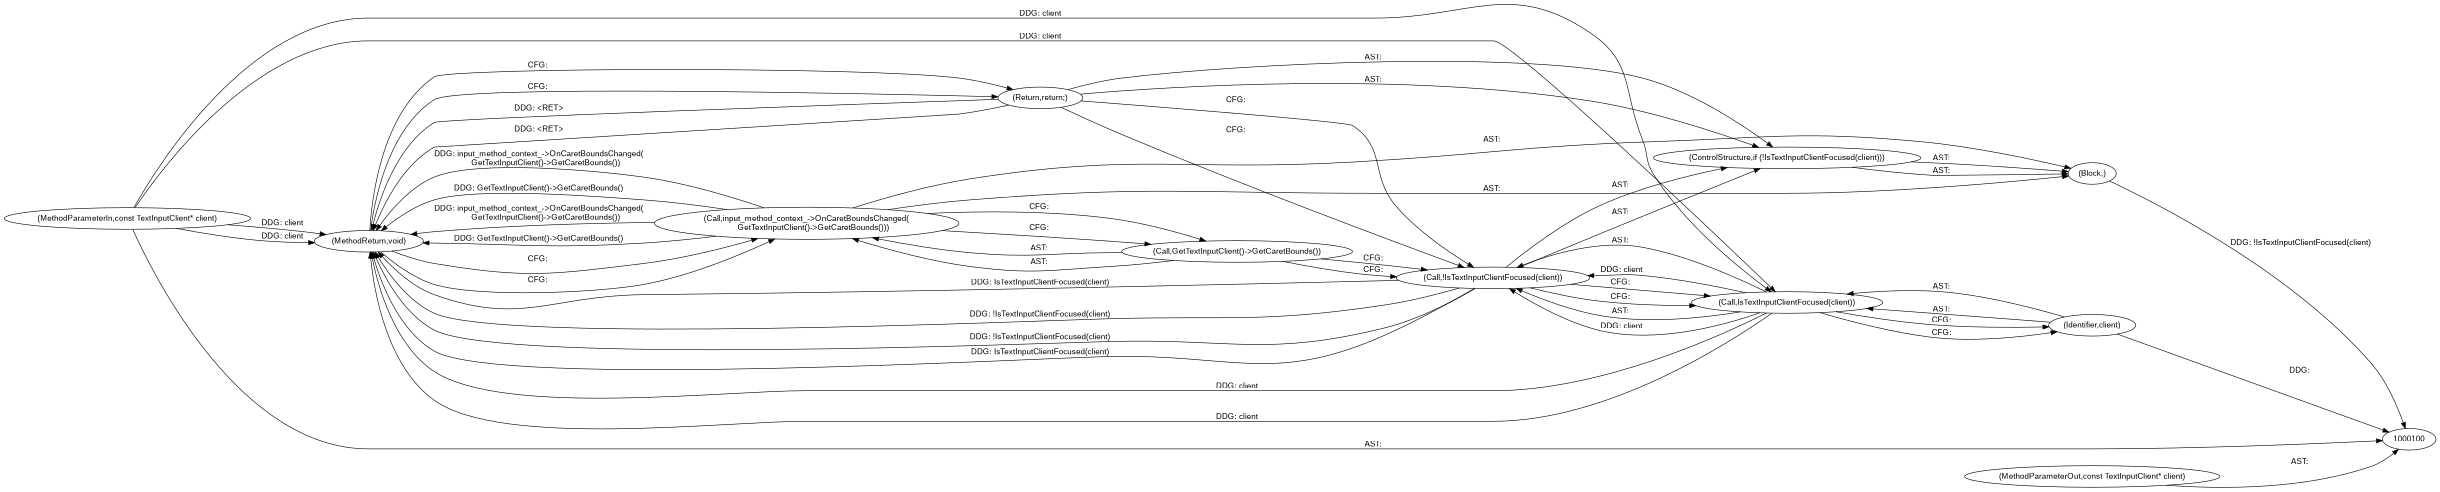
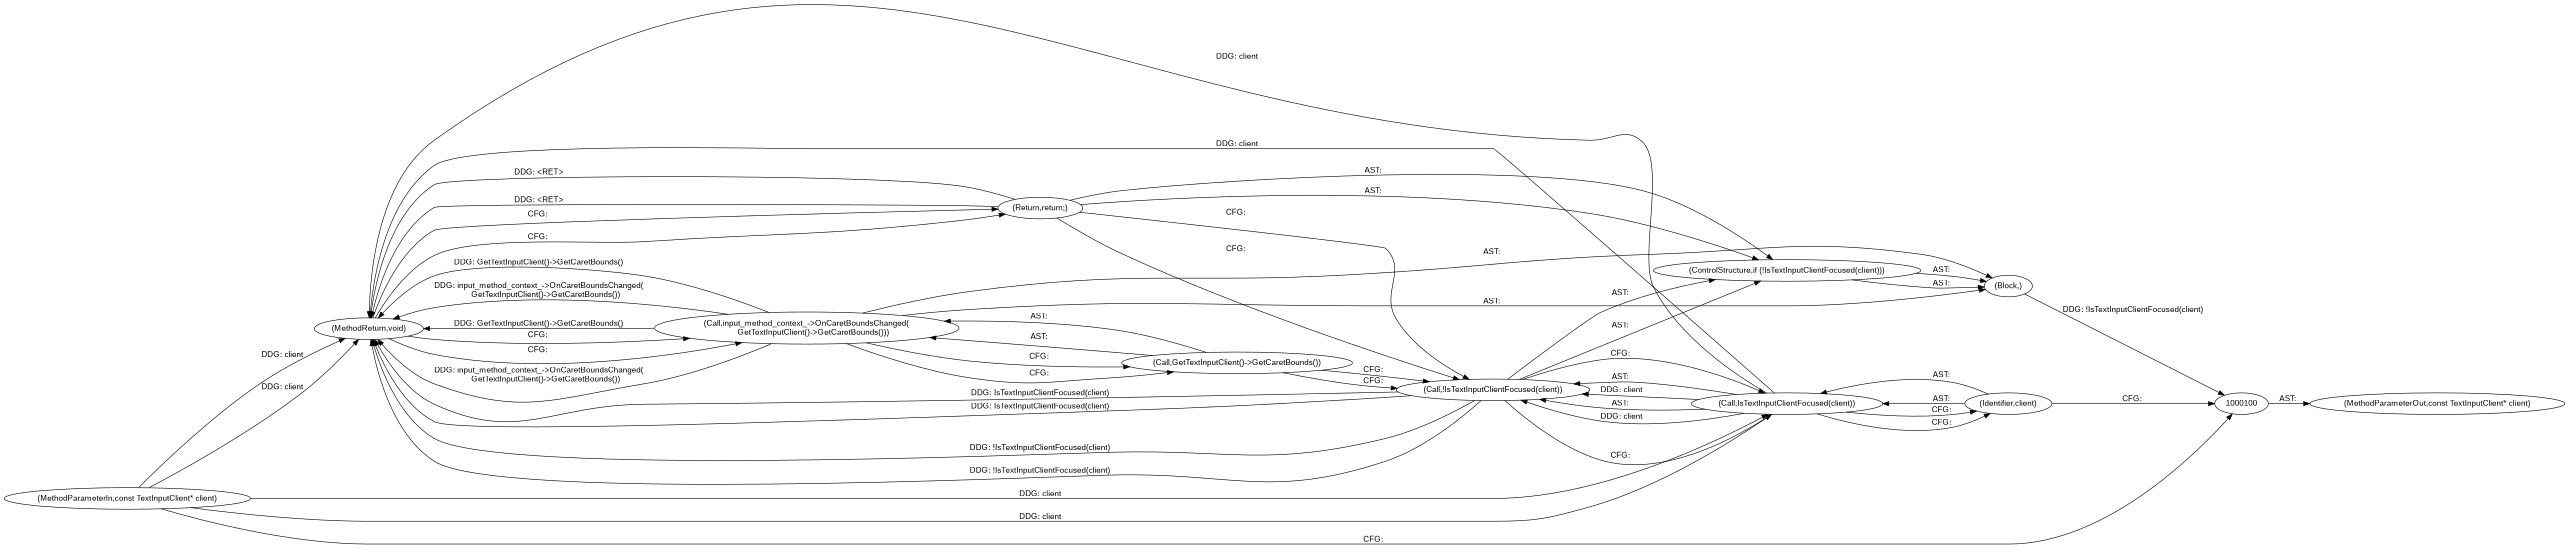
edge "(Identifier,client)" -> "1000100": label "DDG: " -> "CFG: "
edge "(MethodParameterIn,const TextInputClient* client)" -> "1000100": label "AST: " -> "CFG: "
edge "(MethodParameterOut,const TextInputClient* client)" -> "1000100": reversed
